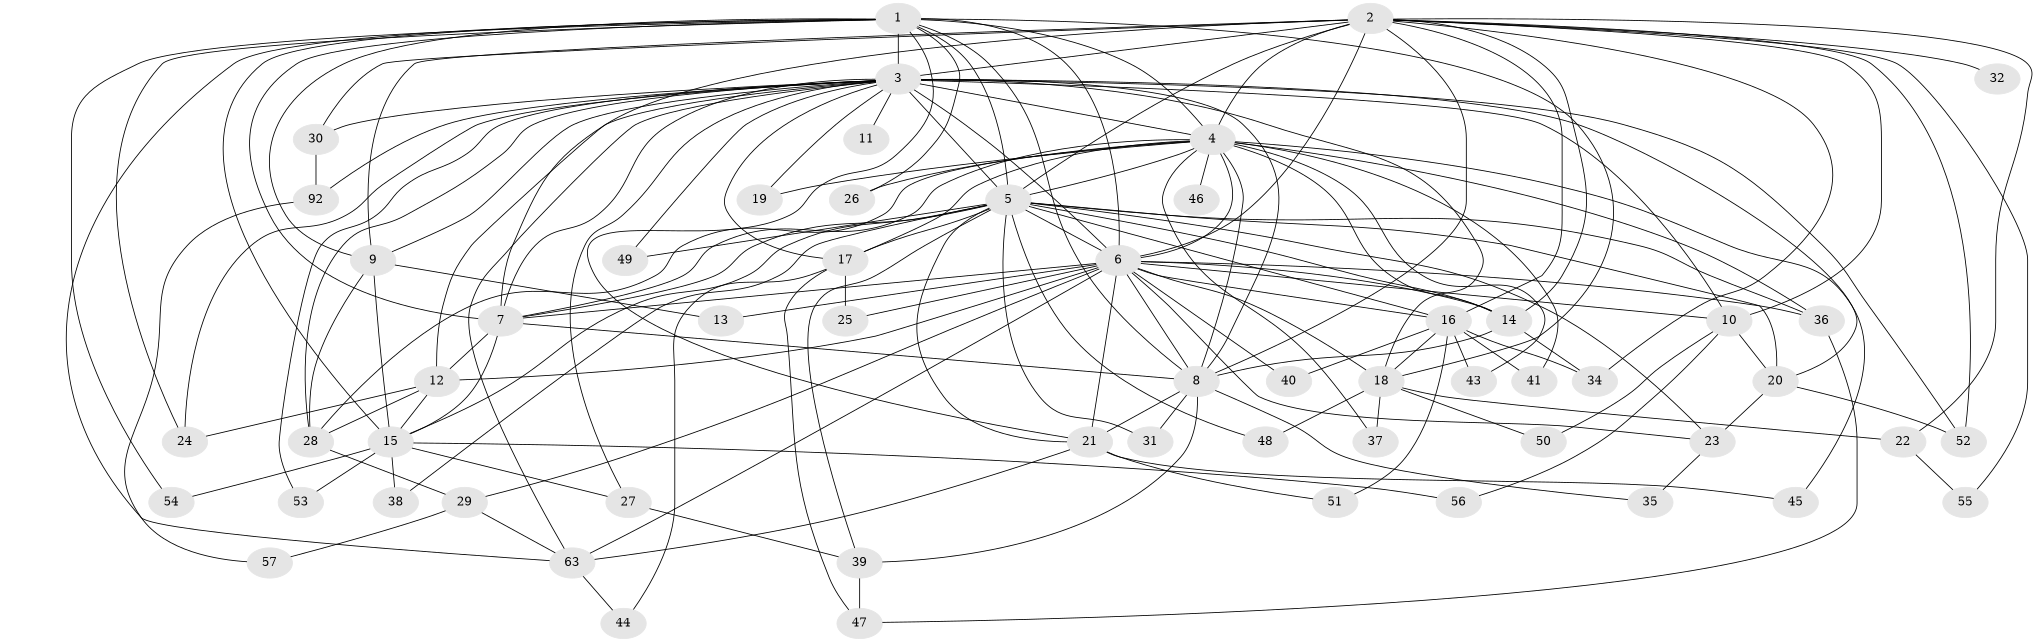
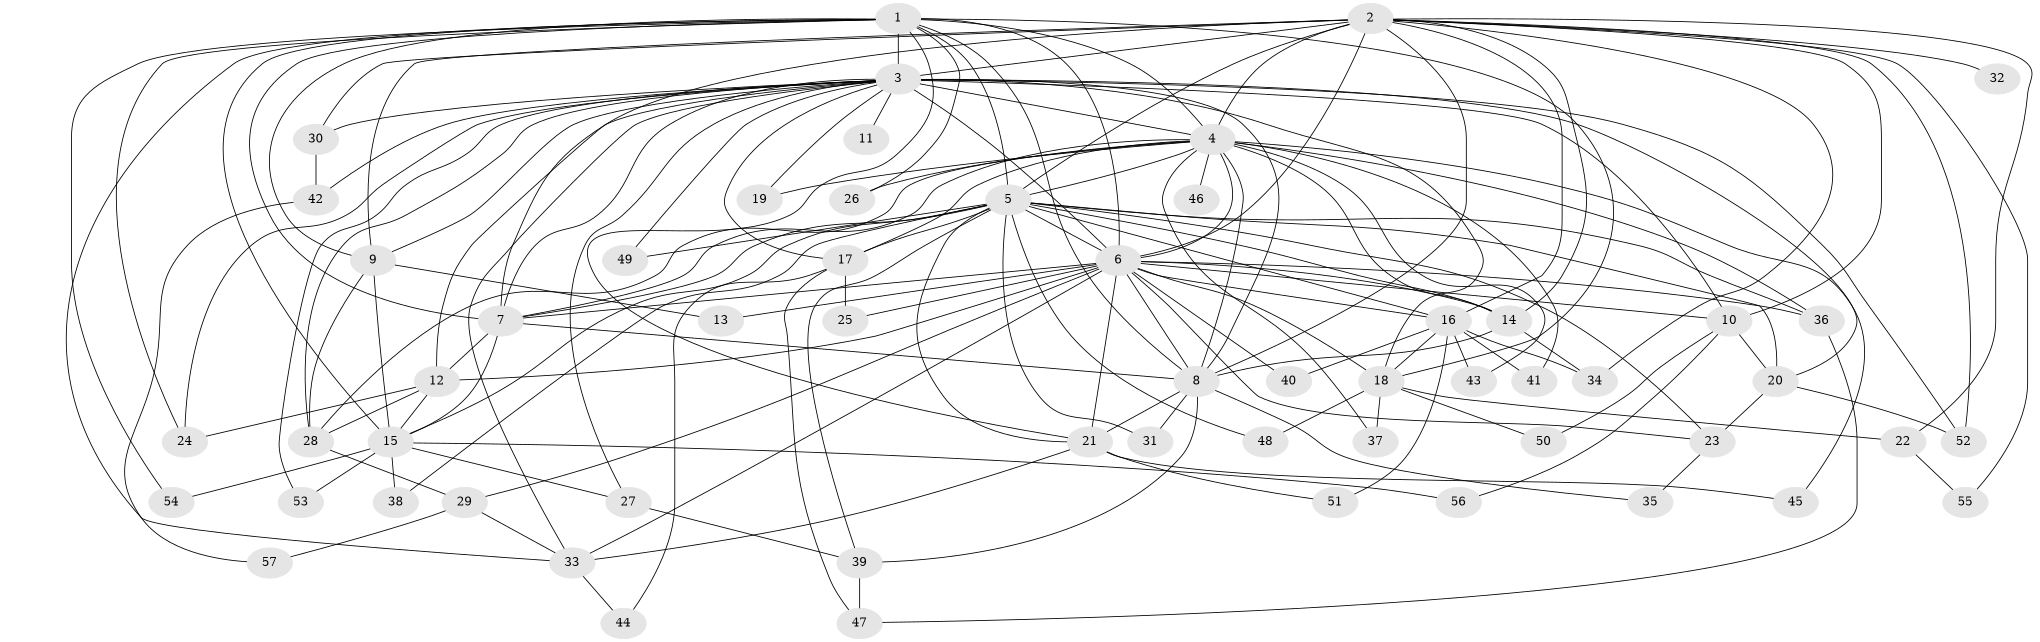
edge "3" -- "5": removed
node "92": label "92" -> "42"
node "63": label "63" -> "33"
